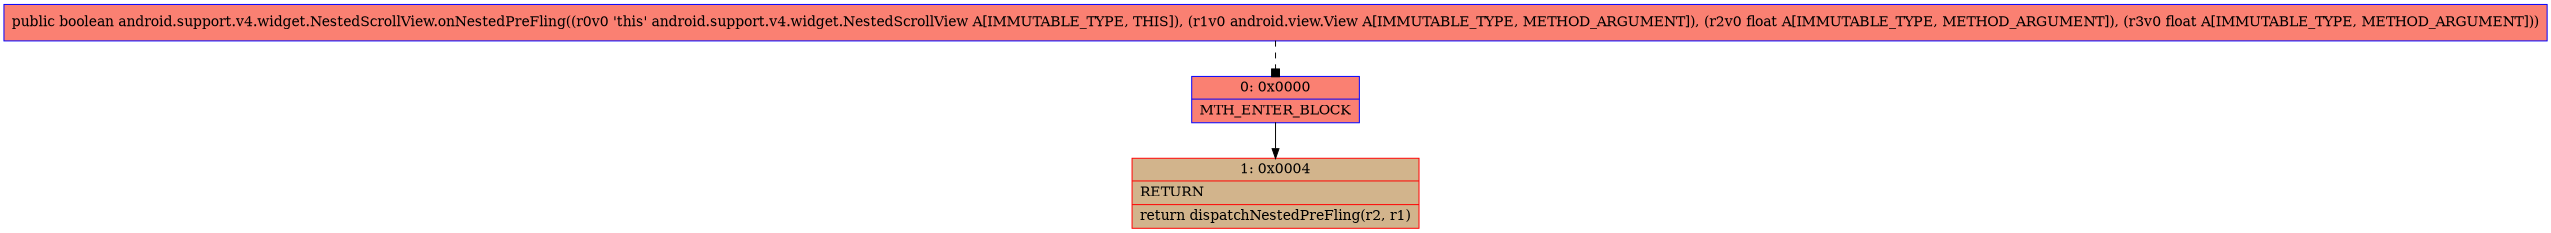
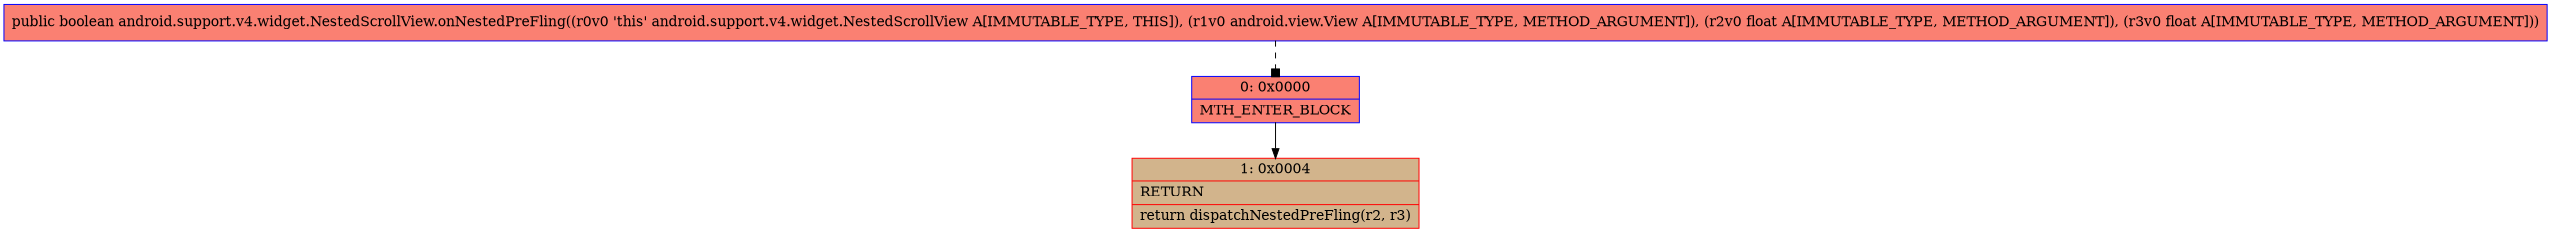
node "1: 0x0004": text "return dispatchNestedPreFling(r2, r1)" -> "return dispatchNestedPreFling(r2, r3)"
